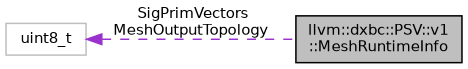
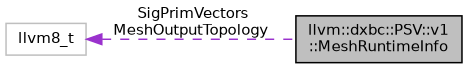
node "uint8_t": label "uint8_t" -> "llvm8_t"
